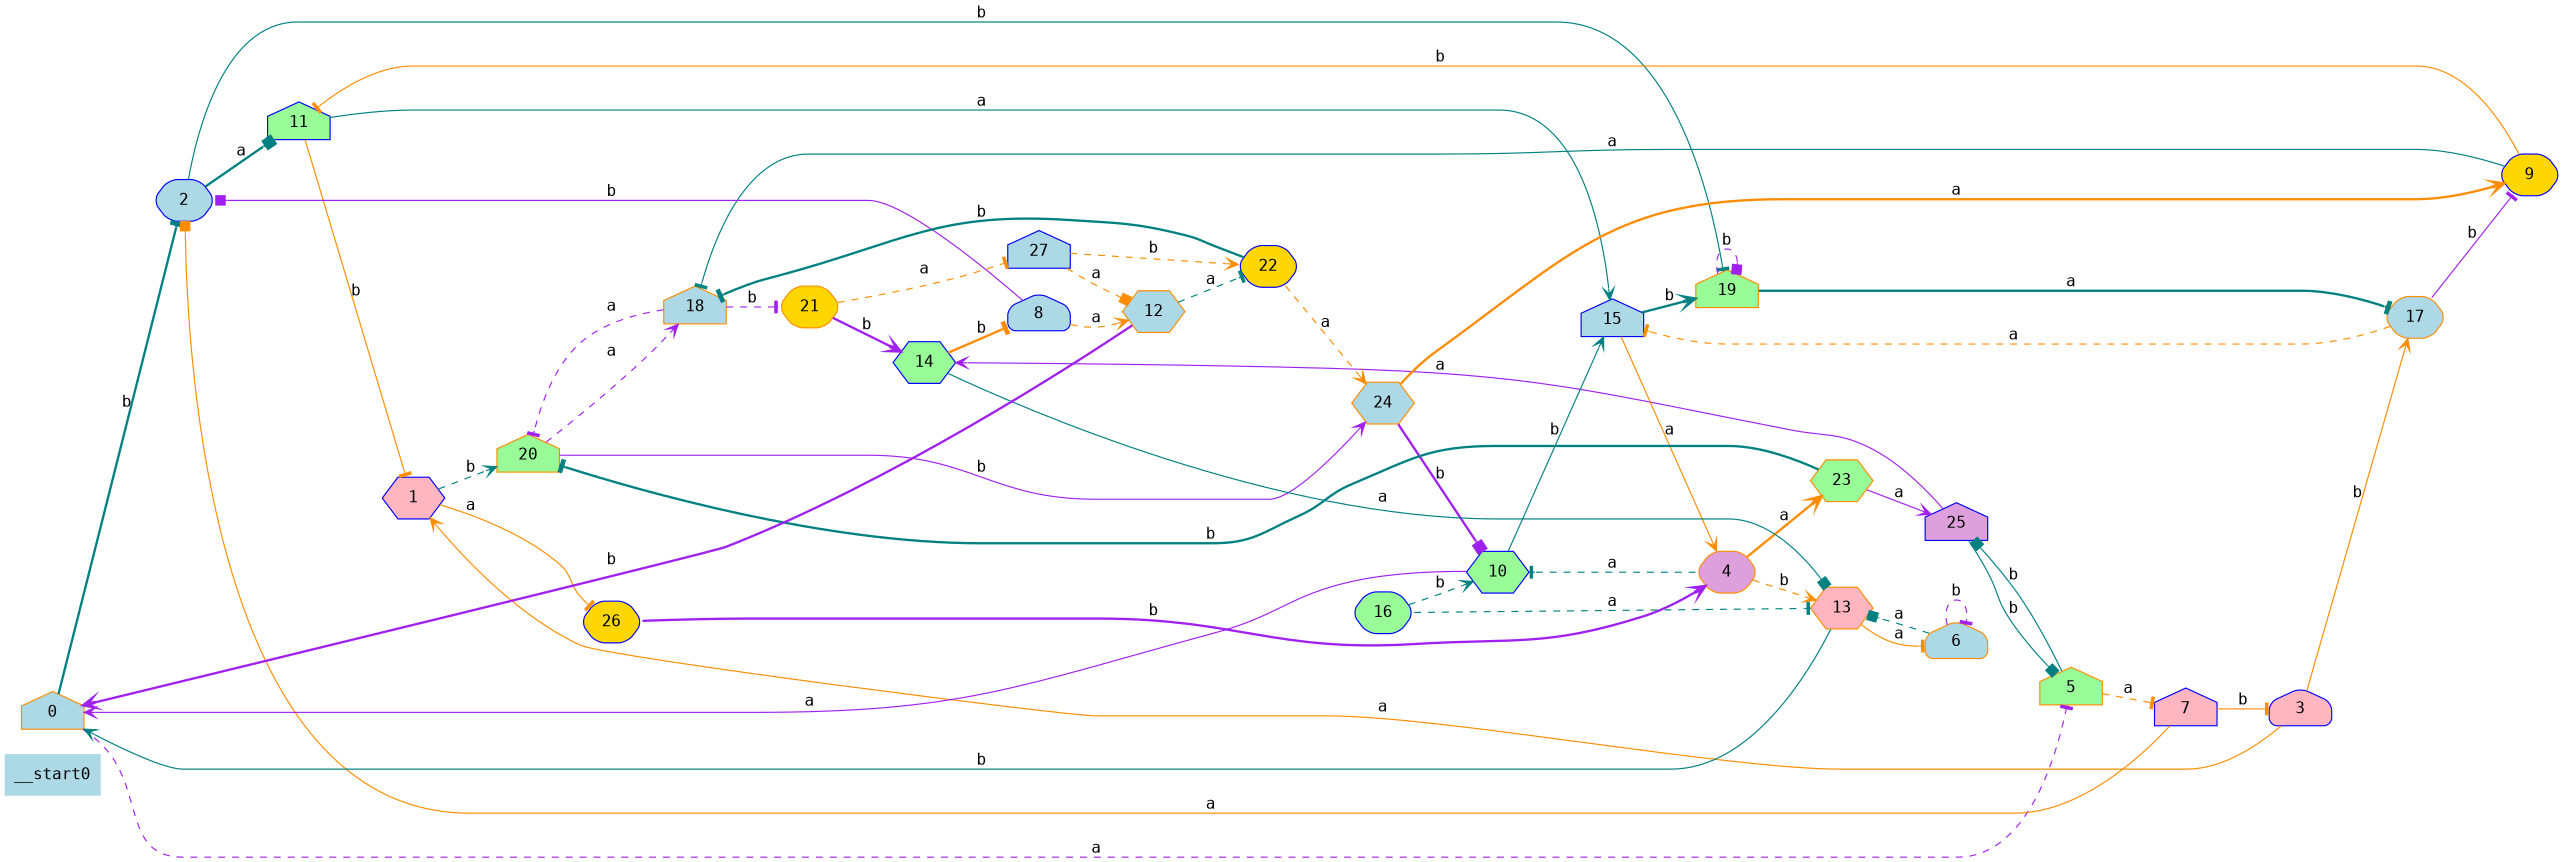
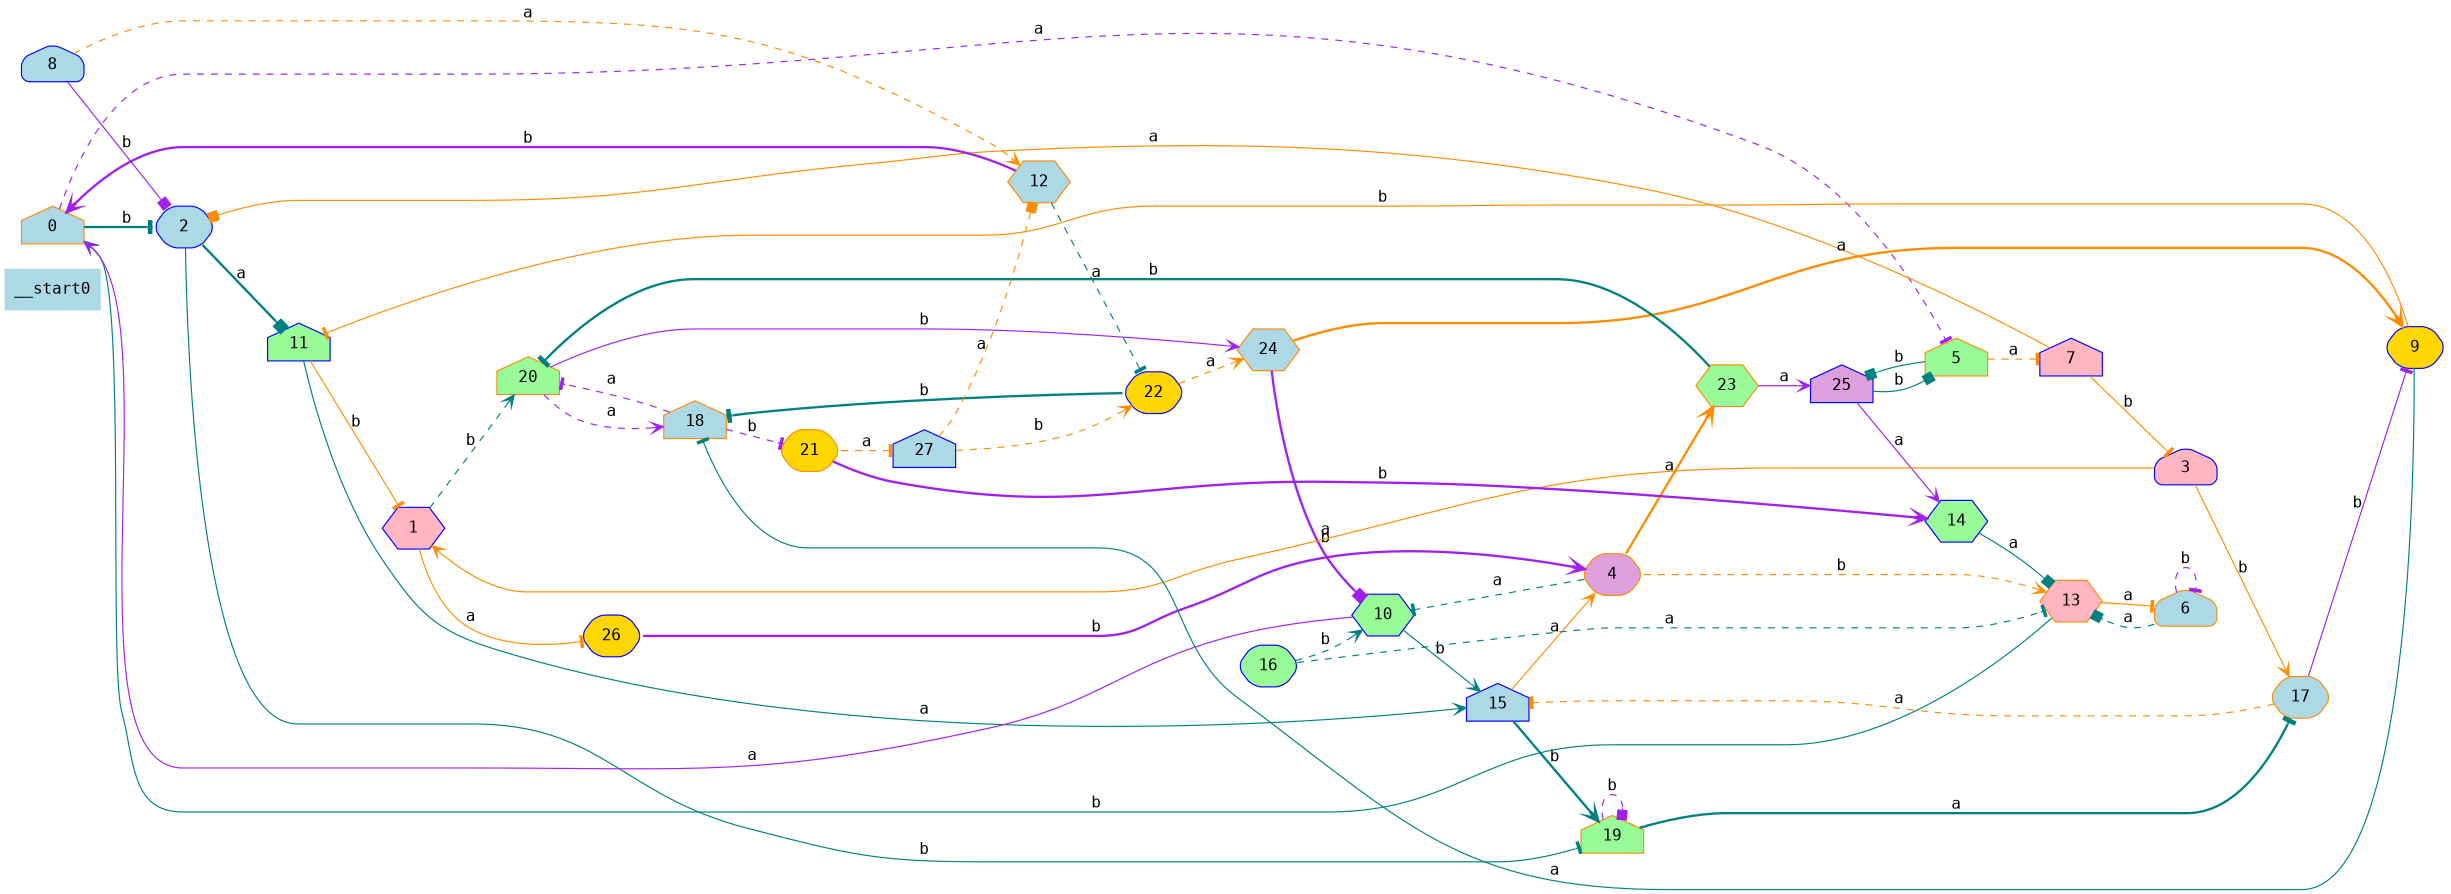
edge "14" -> "8": removed, label "b"
